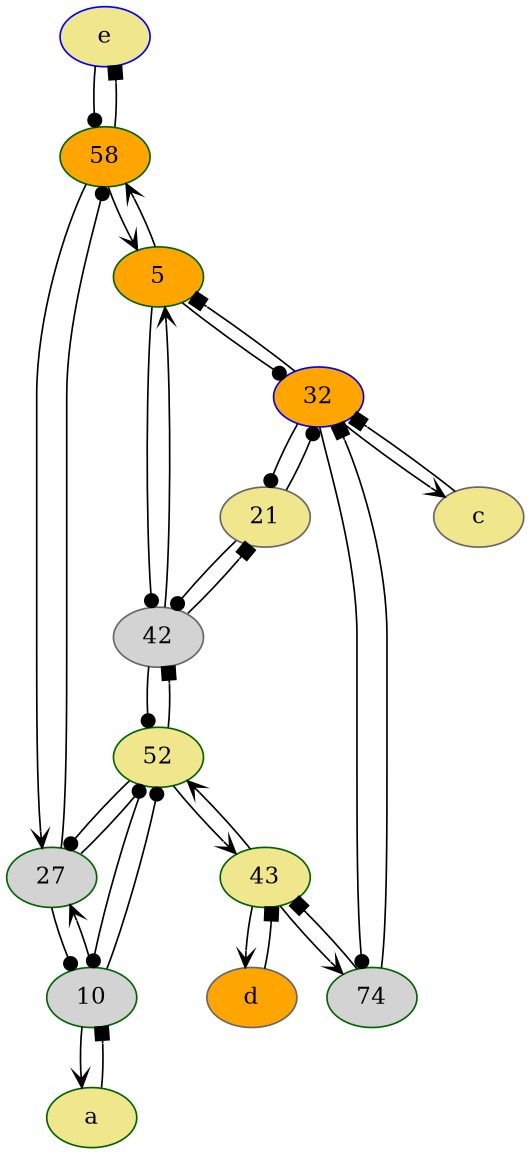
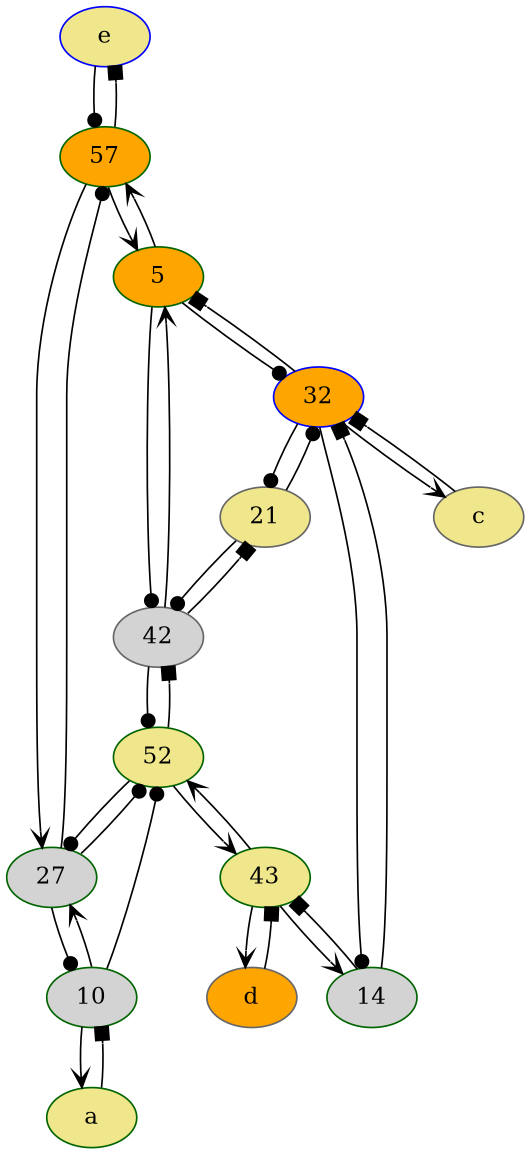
node "58": label "58" -> "57"
edge "52" -> "10": removed
node "74": label "74" -> "14"
